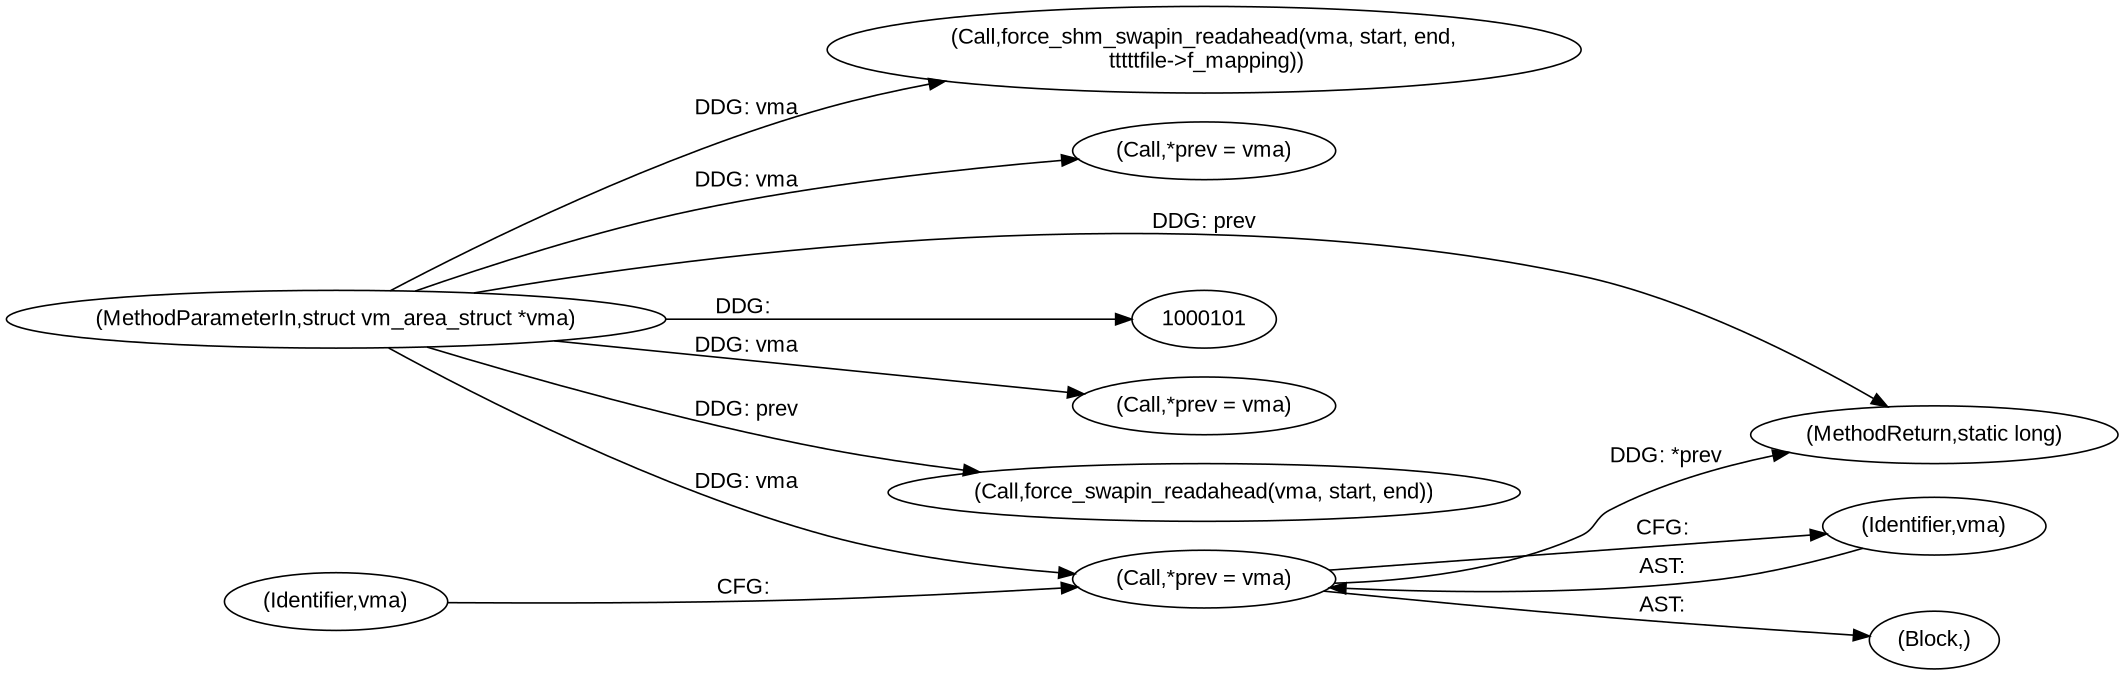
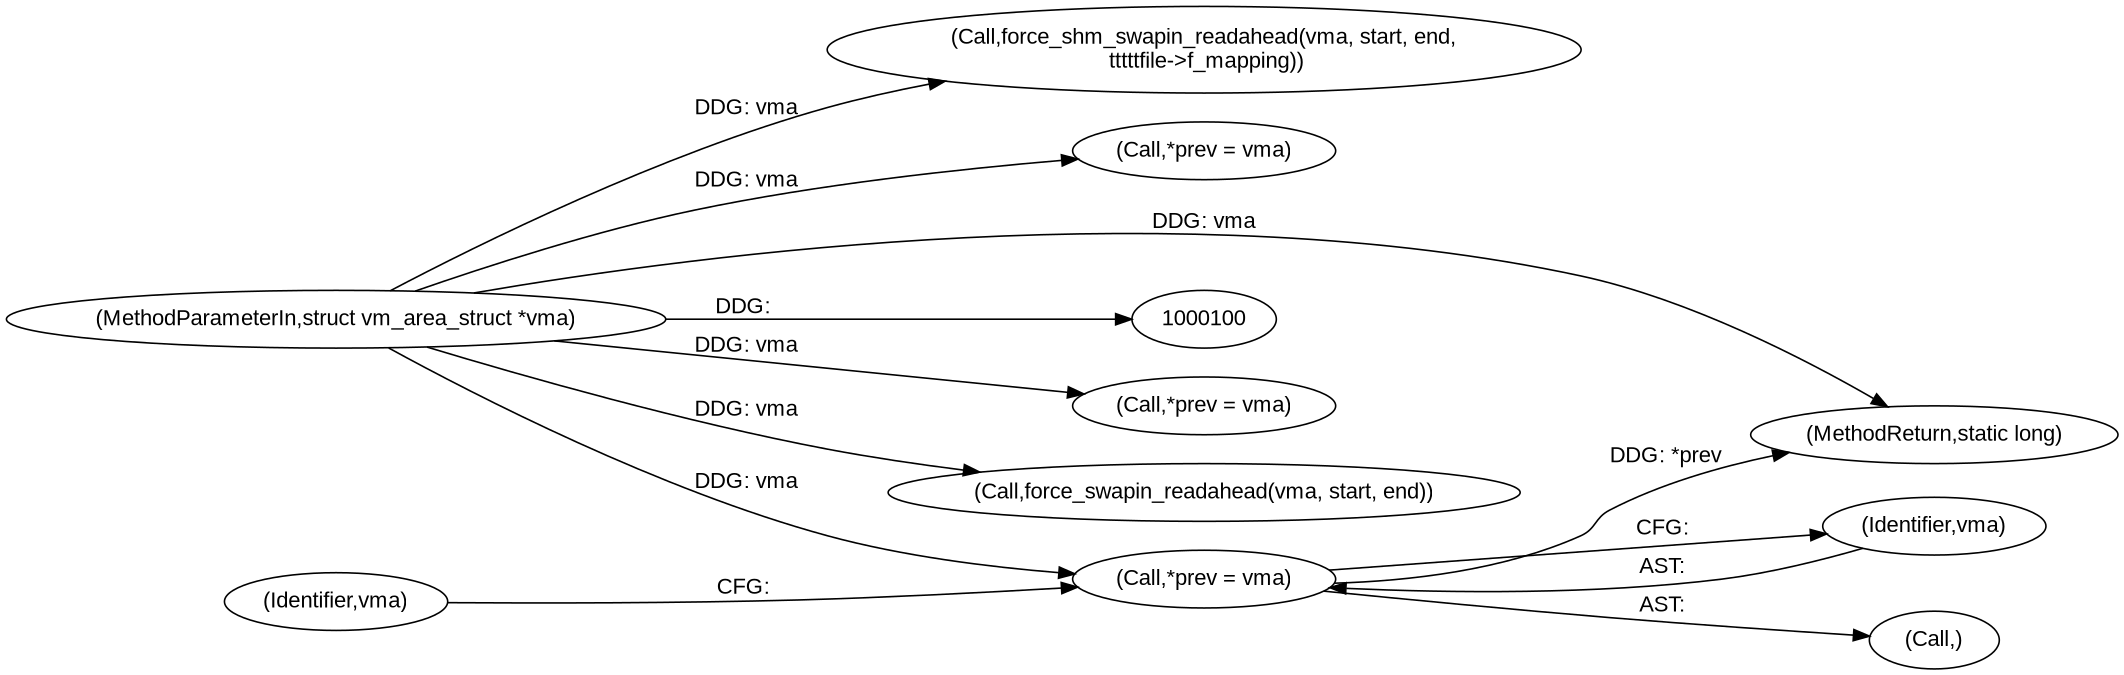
edge "(MethodParameterIn,struct vm_area_struct *vma)" -> "(MethodReturn,static long)": label "DDG: prev" -> "DDG: vma"
node "1000101": label "1000101" -> "1000100"
edge "(MethodParameterIn,struct vm_area_struct *vma)" -> "(Call,force_swapin_readahead(vma, start, end))": label "DDG: prev" -> "DDG: vma"
node "(Block,)": label "(Block,)" -> "(Call,)"
